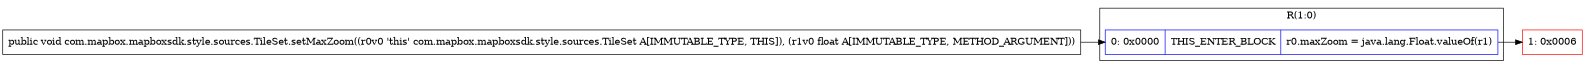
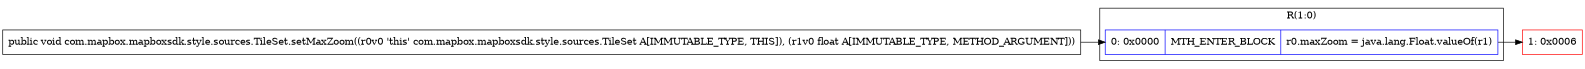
node "0: 0x0000": text "THIS_ENTER_BLOCK" -> "MTH_ENTER_BLOCK"
